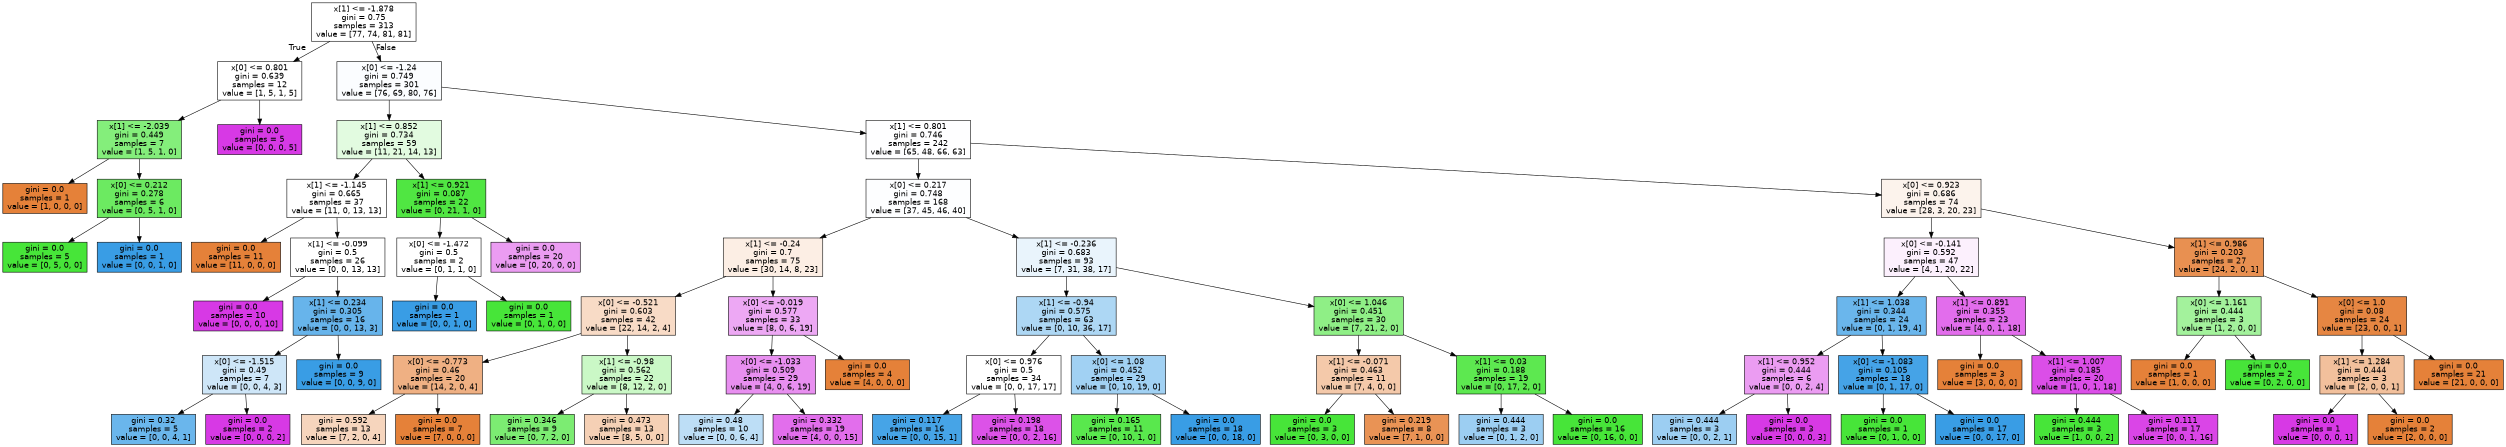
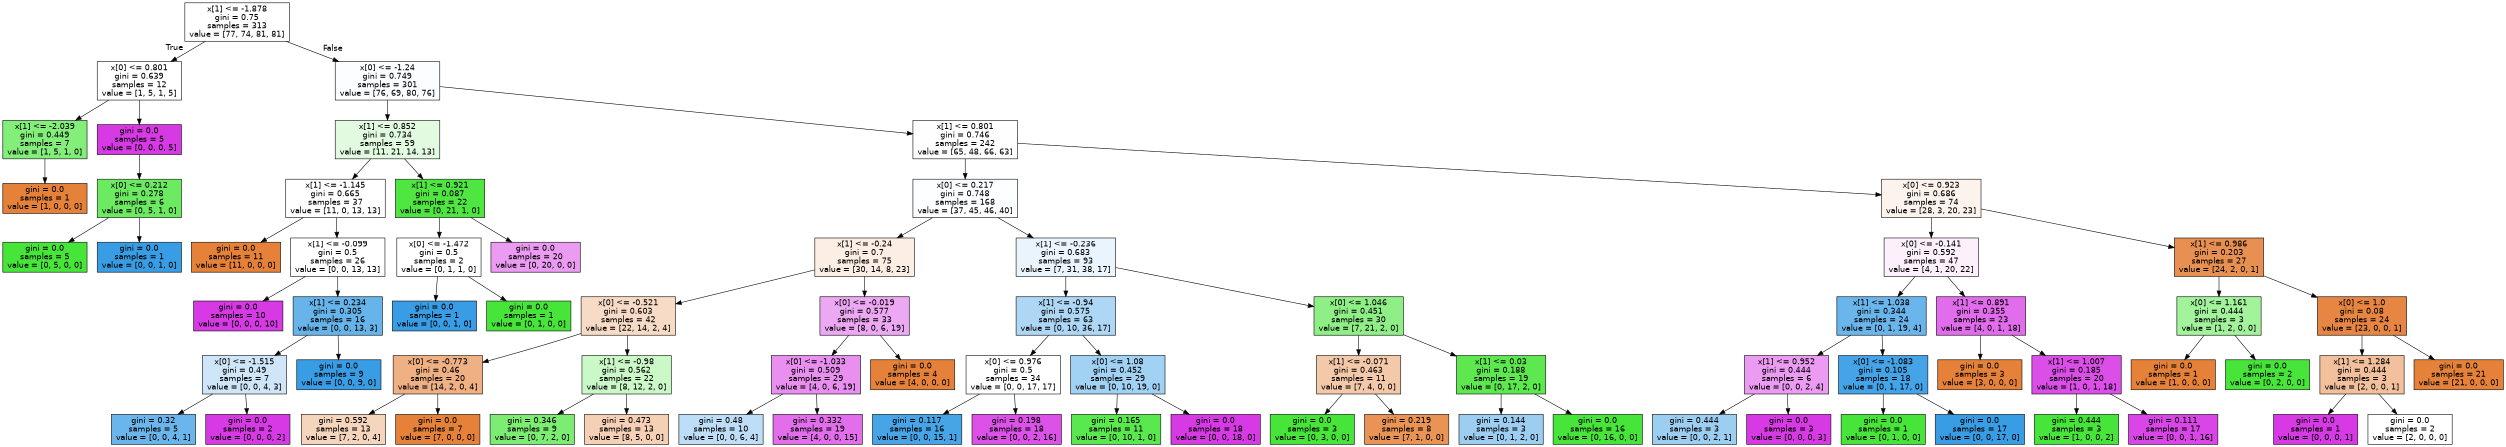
edge "x[1] <= -2.039 gini = 0.449 samples = 7 value = [1, 5, 1, 0]" -> "x[0] <= 0.212 gini = 0.278 samples = 6 value = [0, 5, 1, 0]": now "gini = 0.0 samples = 5 value = [0, 0, 0, 5]" -> "x[0] <= 0.212 gini = 0.278 samples = 6 value = [0, 5, 1, 0]"
node "gini = 0.0 samples = 18 value = [0, 0, 18, 0]": fillcolor #399de5 -> #d739e5
node "gini = 0.444 samples = 3 value = [0, 1, 2, 0]": label "gini = 0.444 samples = 3 value = [0, 1, 2, 0]" -> "gini = 0.144 samples = 3 value = [0, 1, 2, 0]"
node "gini = 0.0 samples = 2 value = [2, 0, 0, 0]": fillcolor #e58139 -> #ffffff
